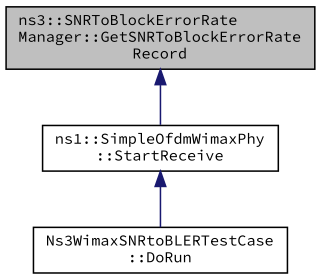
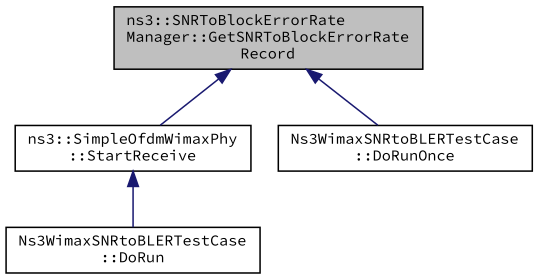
node "ns1::SimpleOfdmWimaxPhy ::StartReceive": label "ns1::SimpleOfdmWimaxPhy ::StartReceive" -> "ns3::SimpleOfdmWimaxPhy ::StartReceive"
node "Ns3WimaxSNRtoBLERTestCase ::DoRunOnce": added
